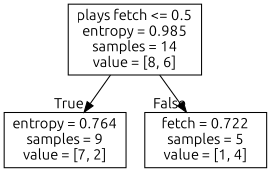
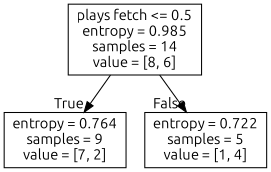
node "fetch = 0.722 samples = 5 value = [1, 4]": label "fetch = 0.722 samples = 5 value = [1, 4]" -> "entropy = 0.722 samples = 5 value = [1, 4]"
